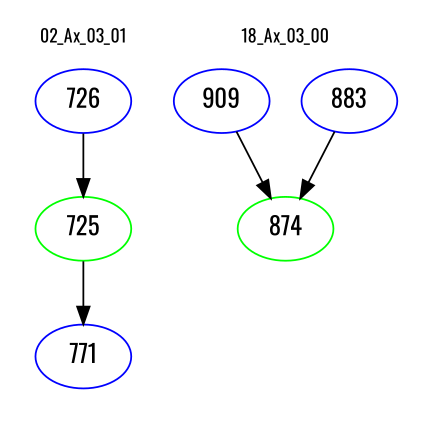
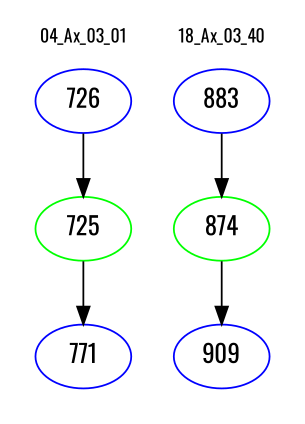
cluster "02_Ax_03_01": label "02_Ax_03_01" -> "04_Ax_03_01"
cluster "18_Ax_03_00": label "18_Ax_03_00" -> "18_Ax_03_40"
edge "909" -> "874": reversed
